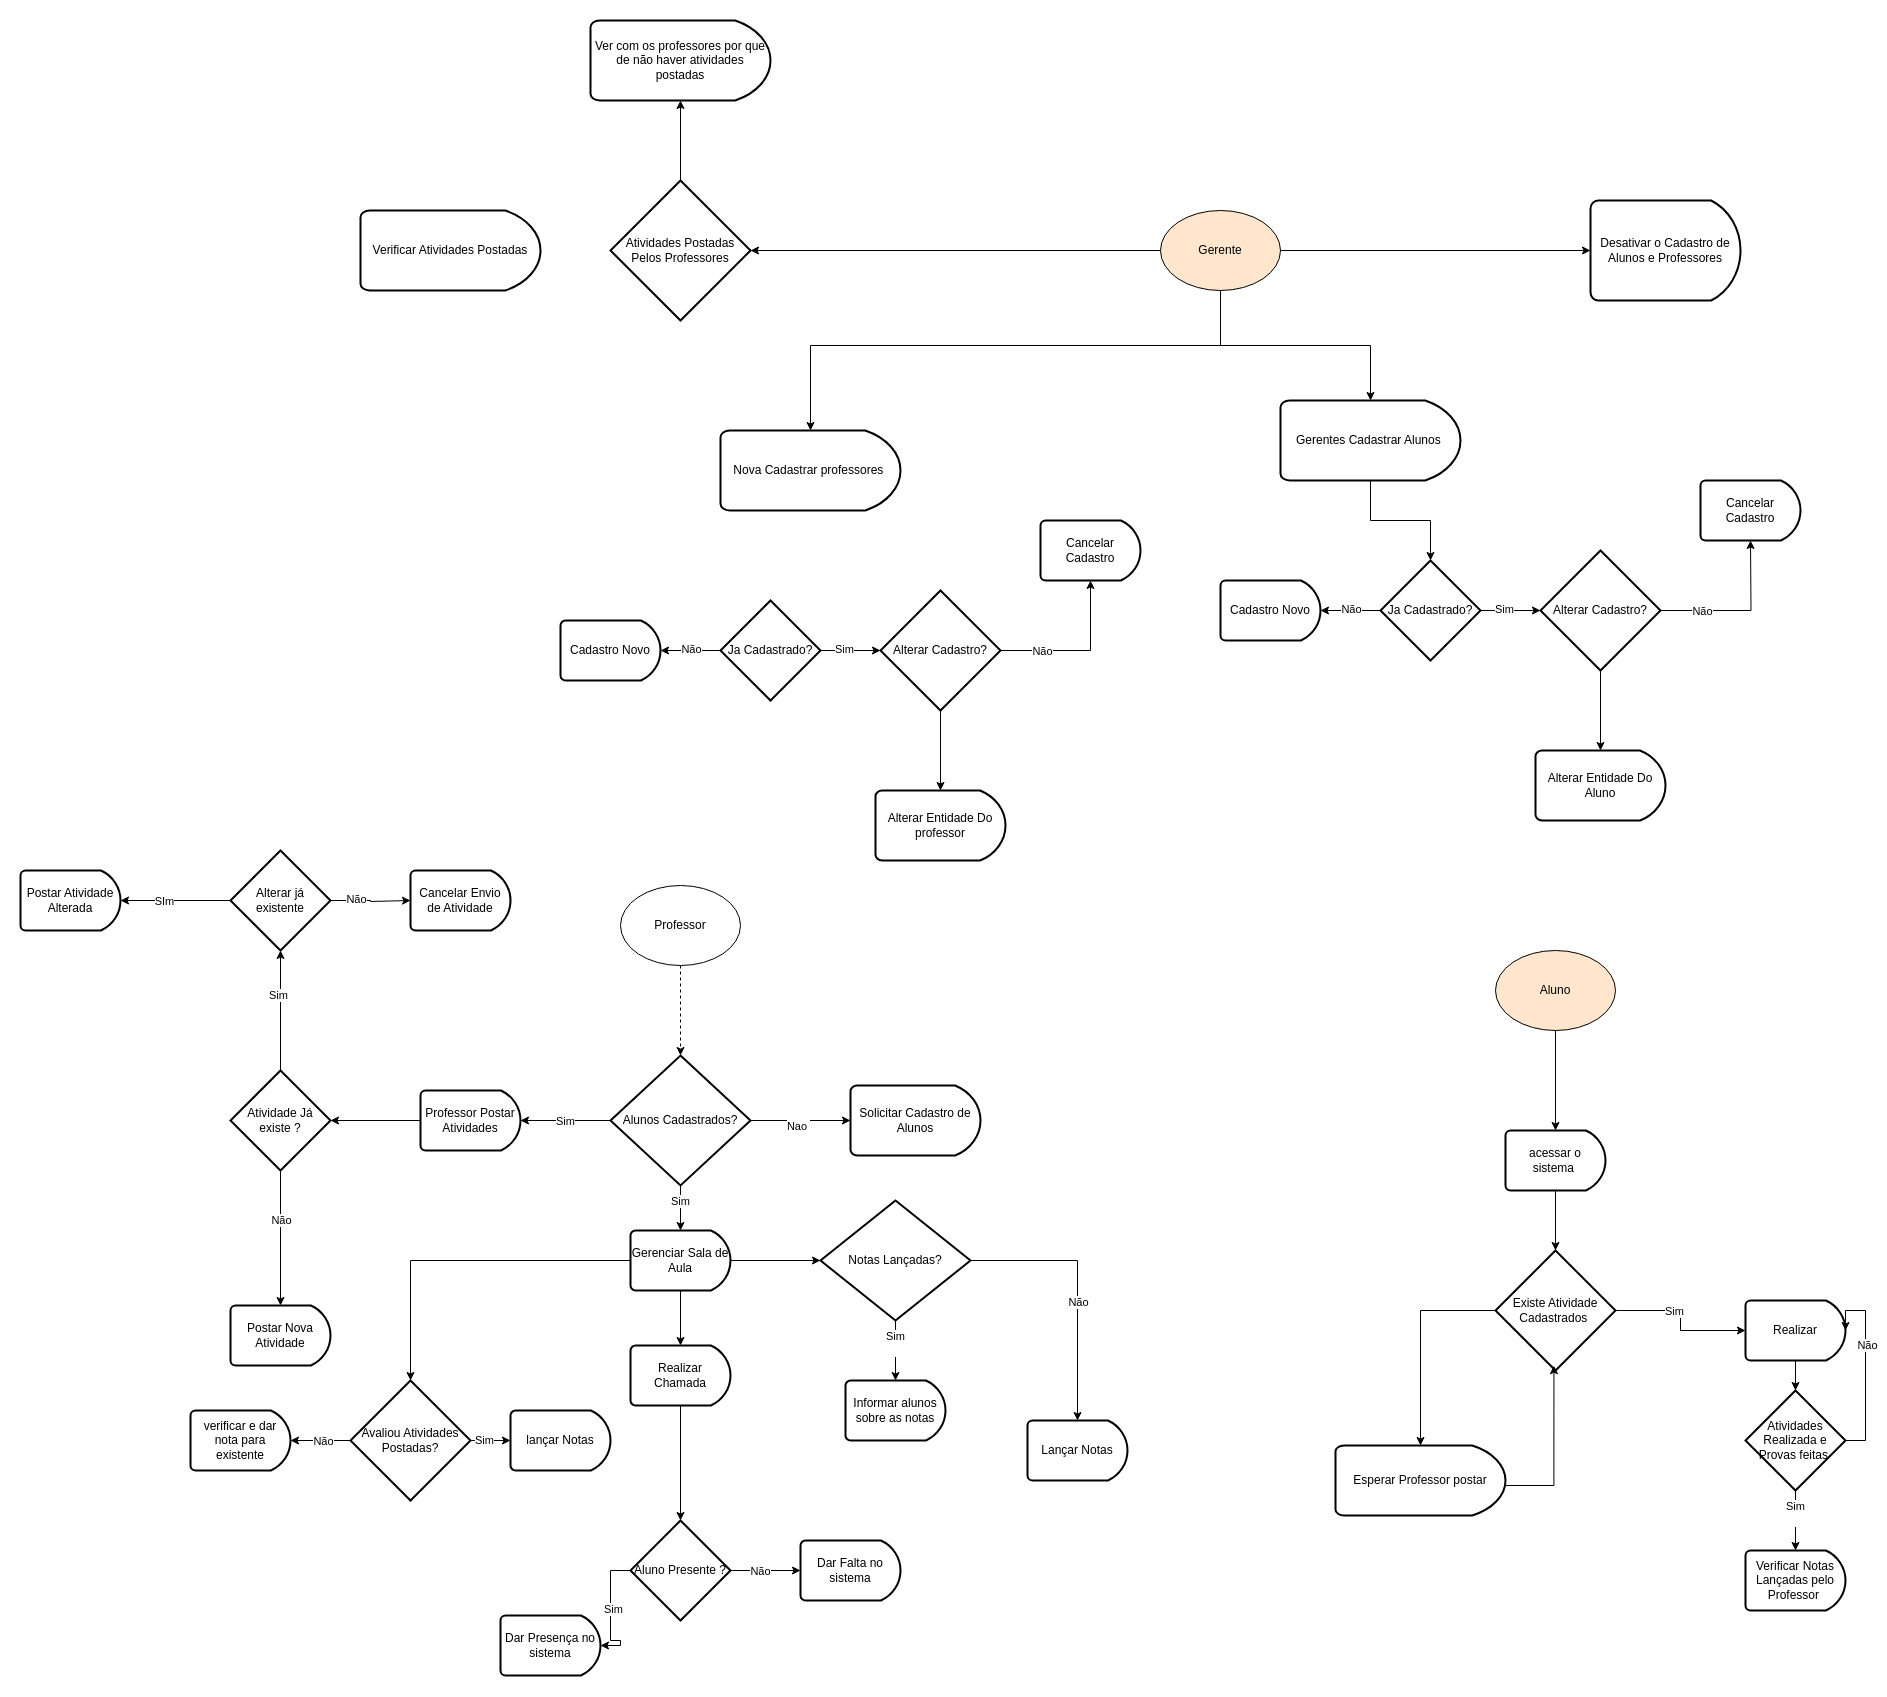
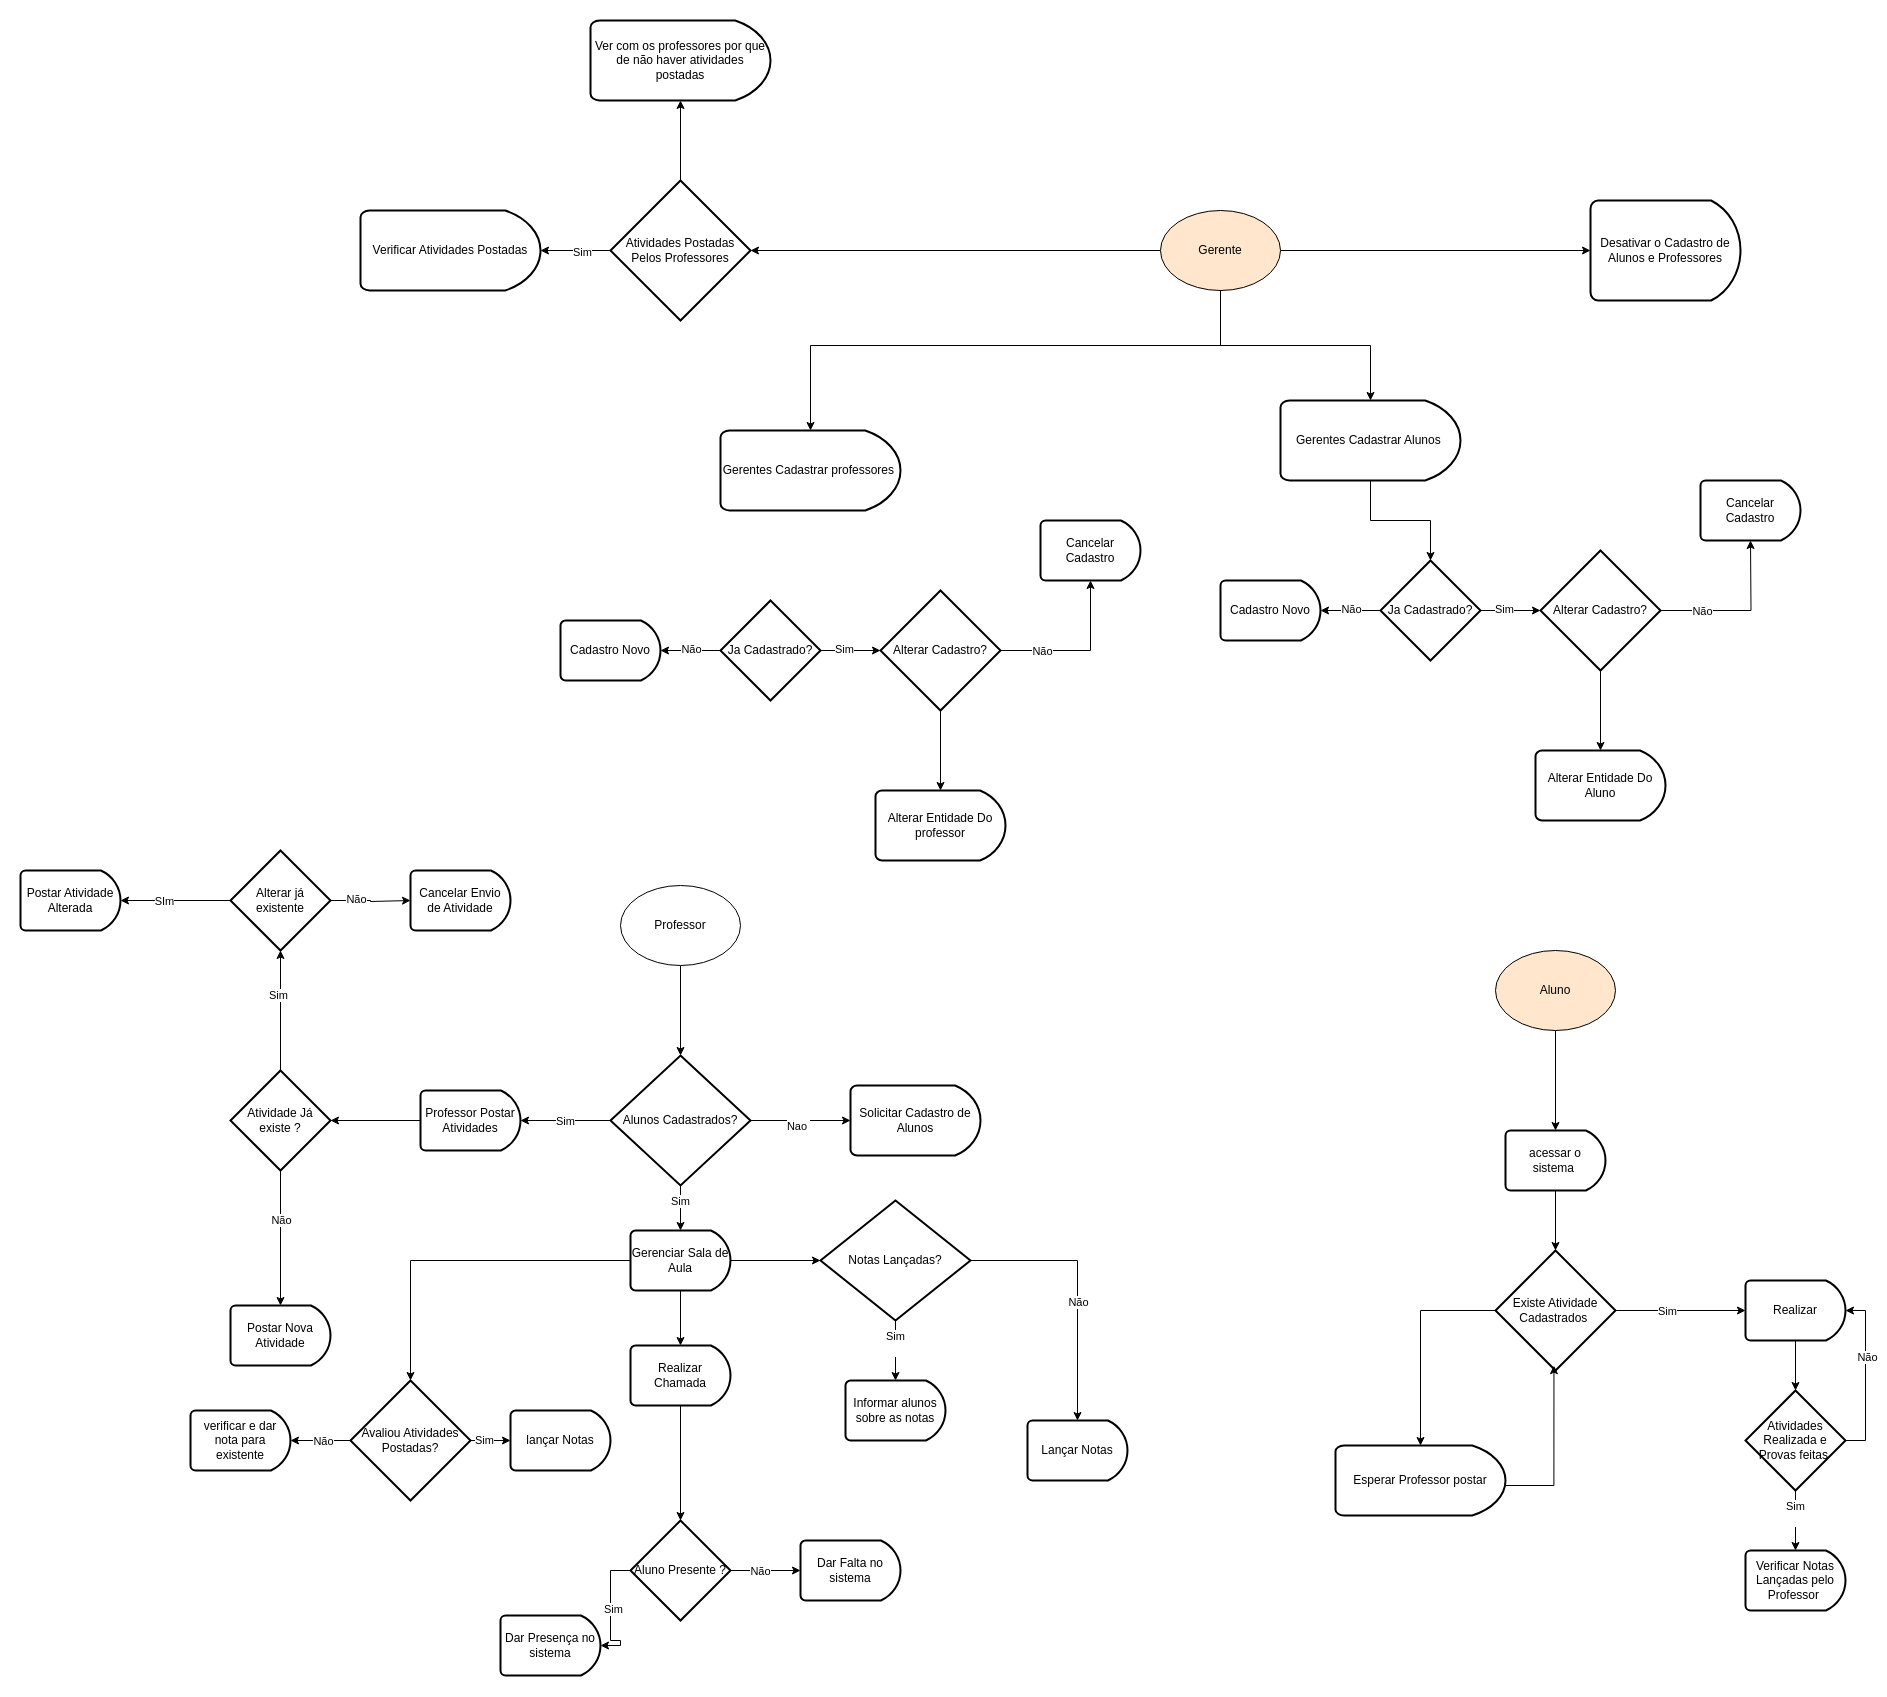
edge "Atividades Postadas Pelos Professores" -> "Verificar Atividades Postadas": added, label "Sim"
node "Nova Cadastrar professores": label "Nova Cadastrar professores" -> "Gerentes Cadastrar professores"
edge "Professor" -> "Alunos Cadastrados?": style dashed -> solid
node "Realizar": moved (1796, 1331) -> (1796, 1311)
